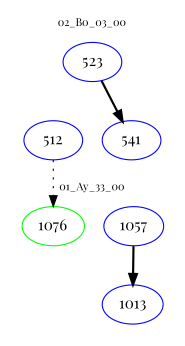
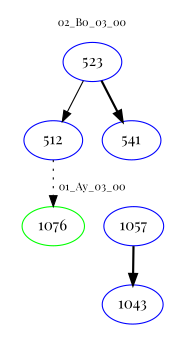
edge "523" -> "512": added
cluster "01_Ay_33_00": label "01_Ay_33_00" -> "01_Ay_03_00"
node "1013": label "1013" -> "1043"
